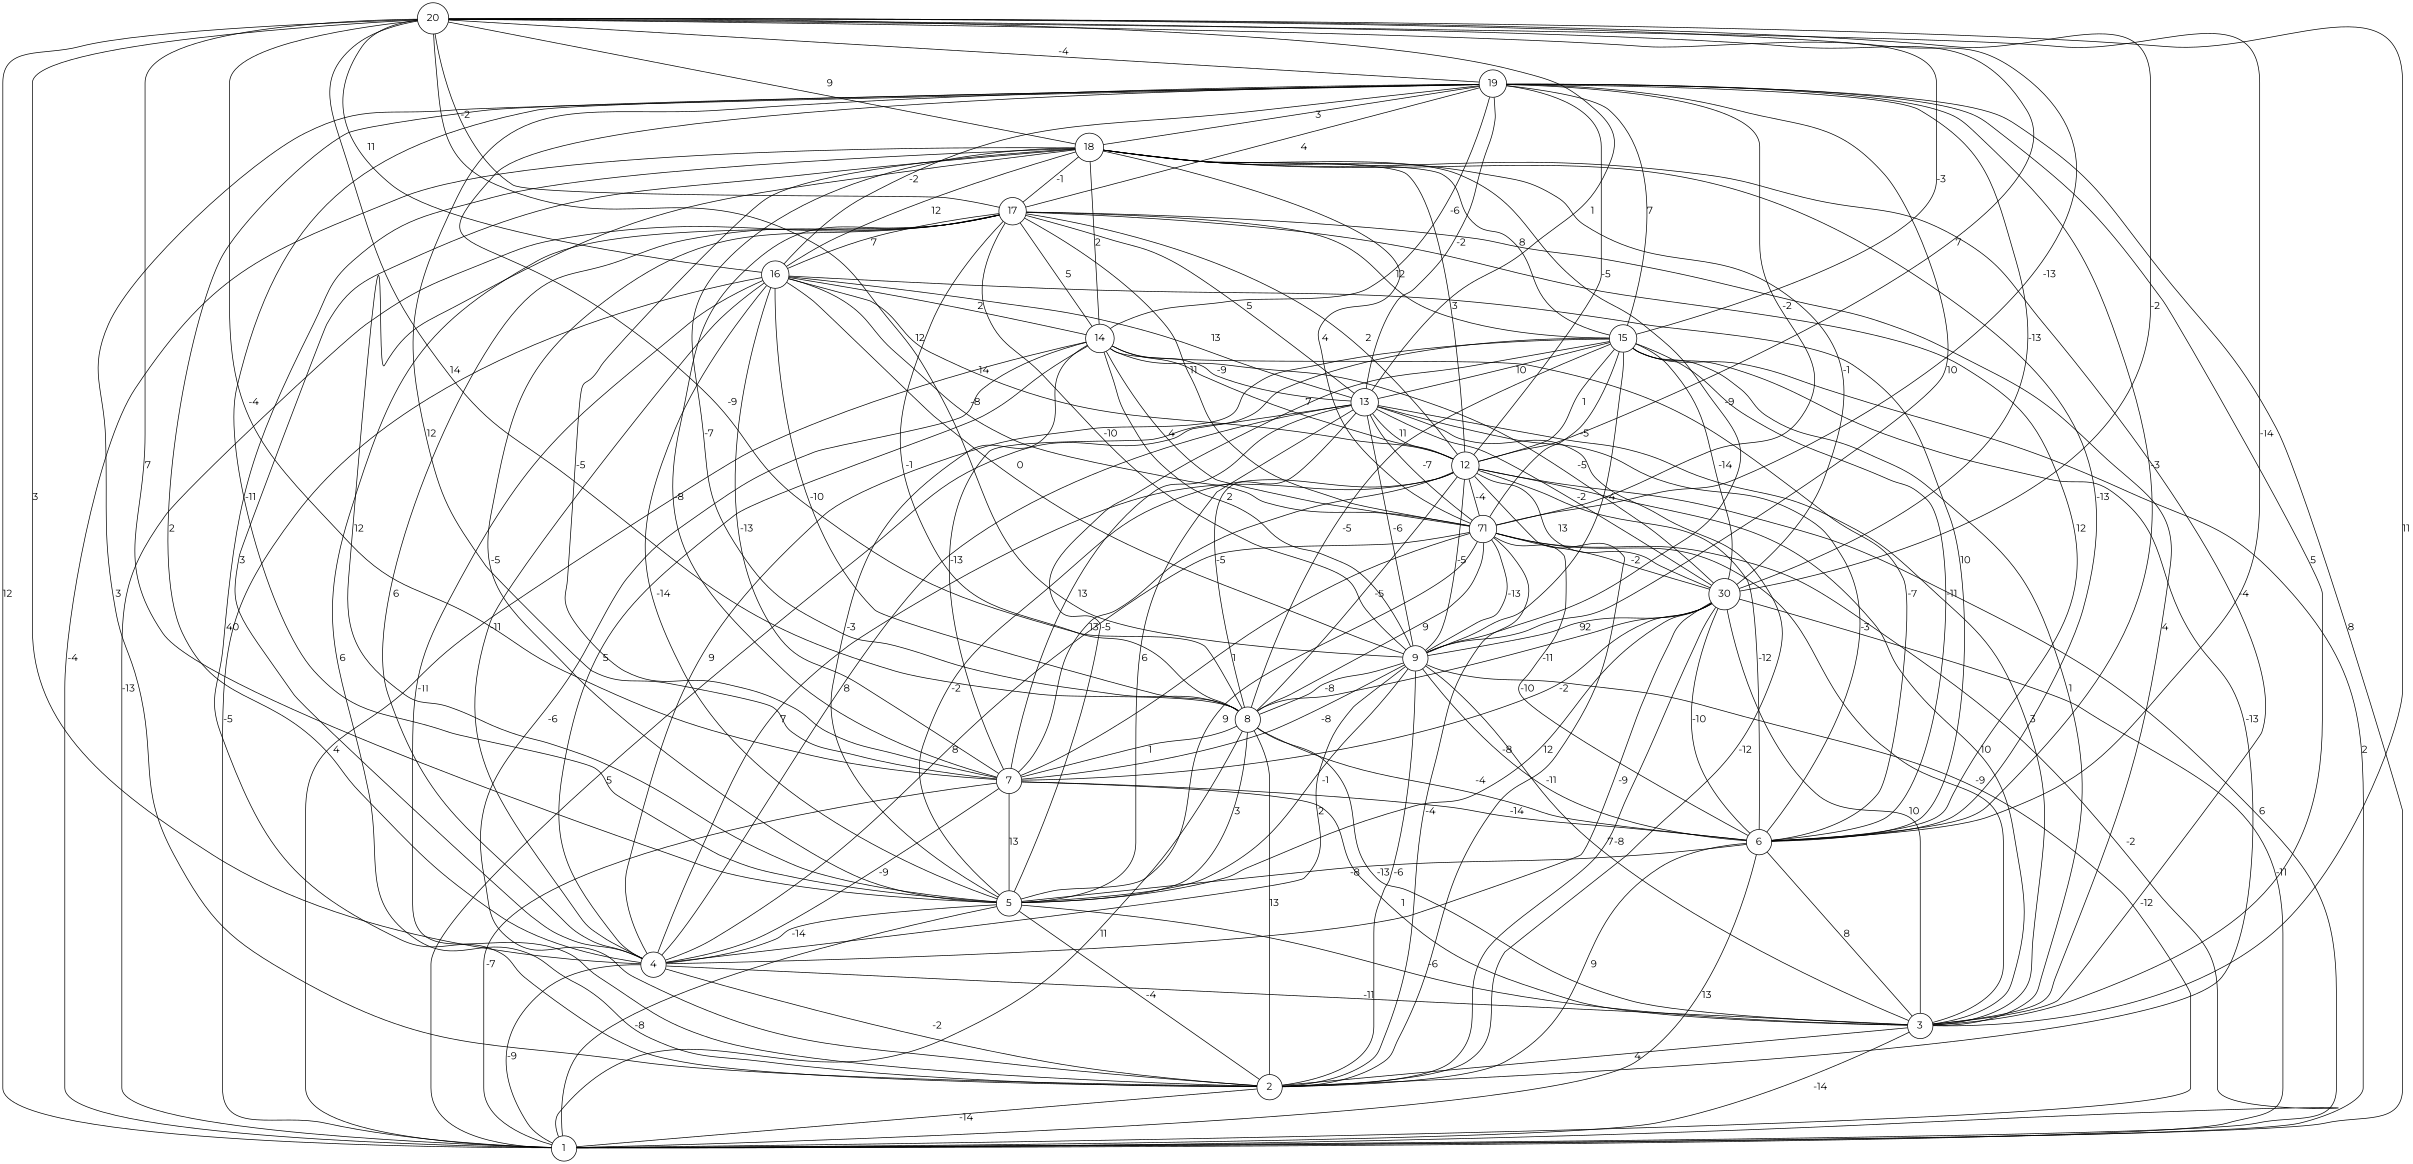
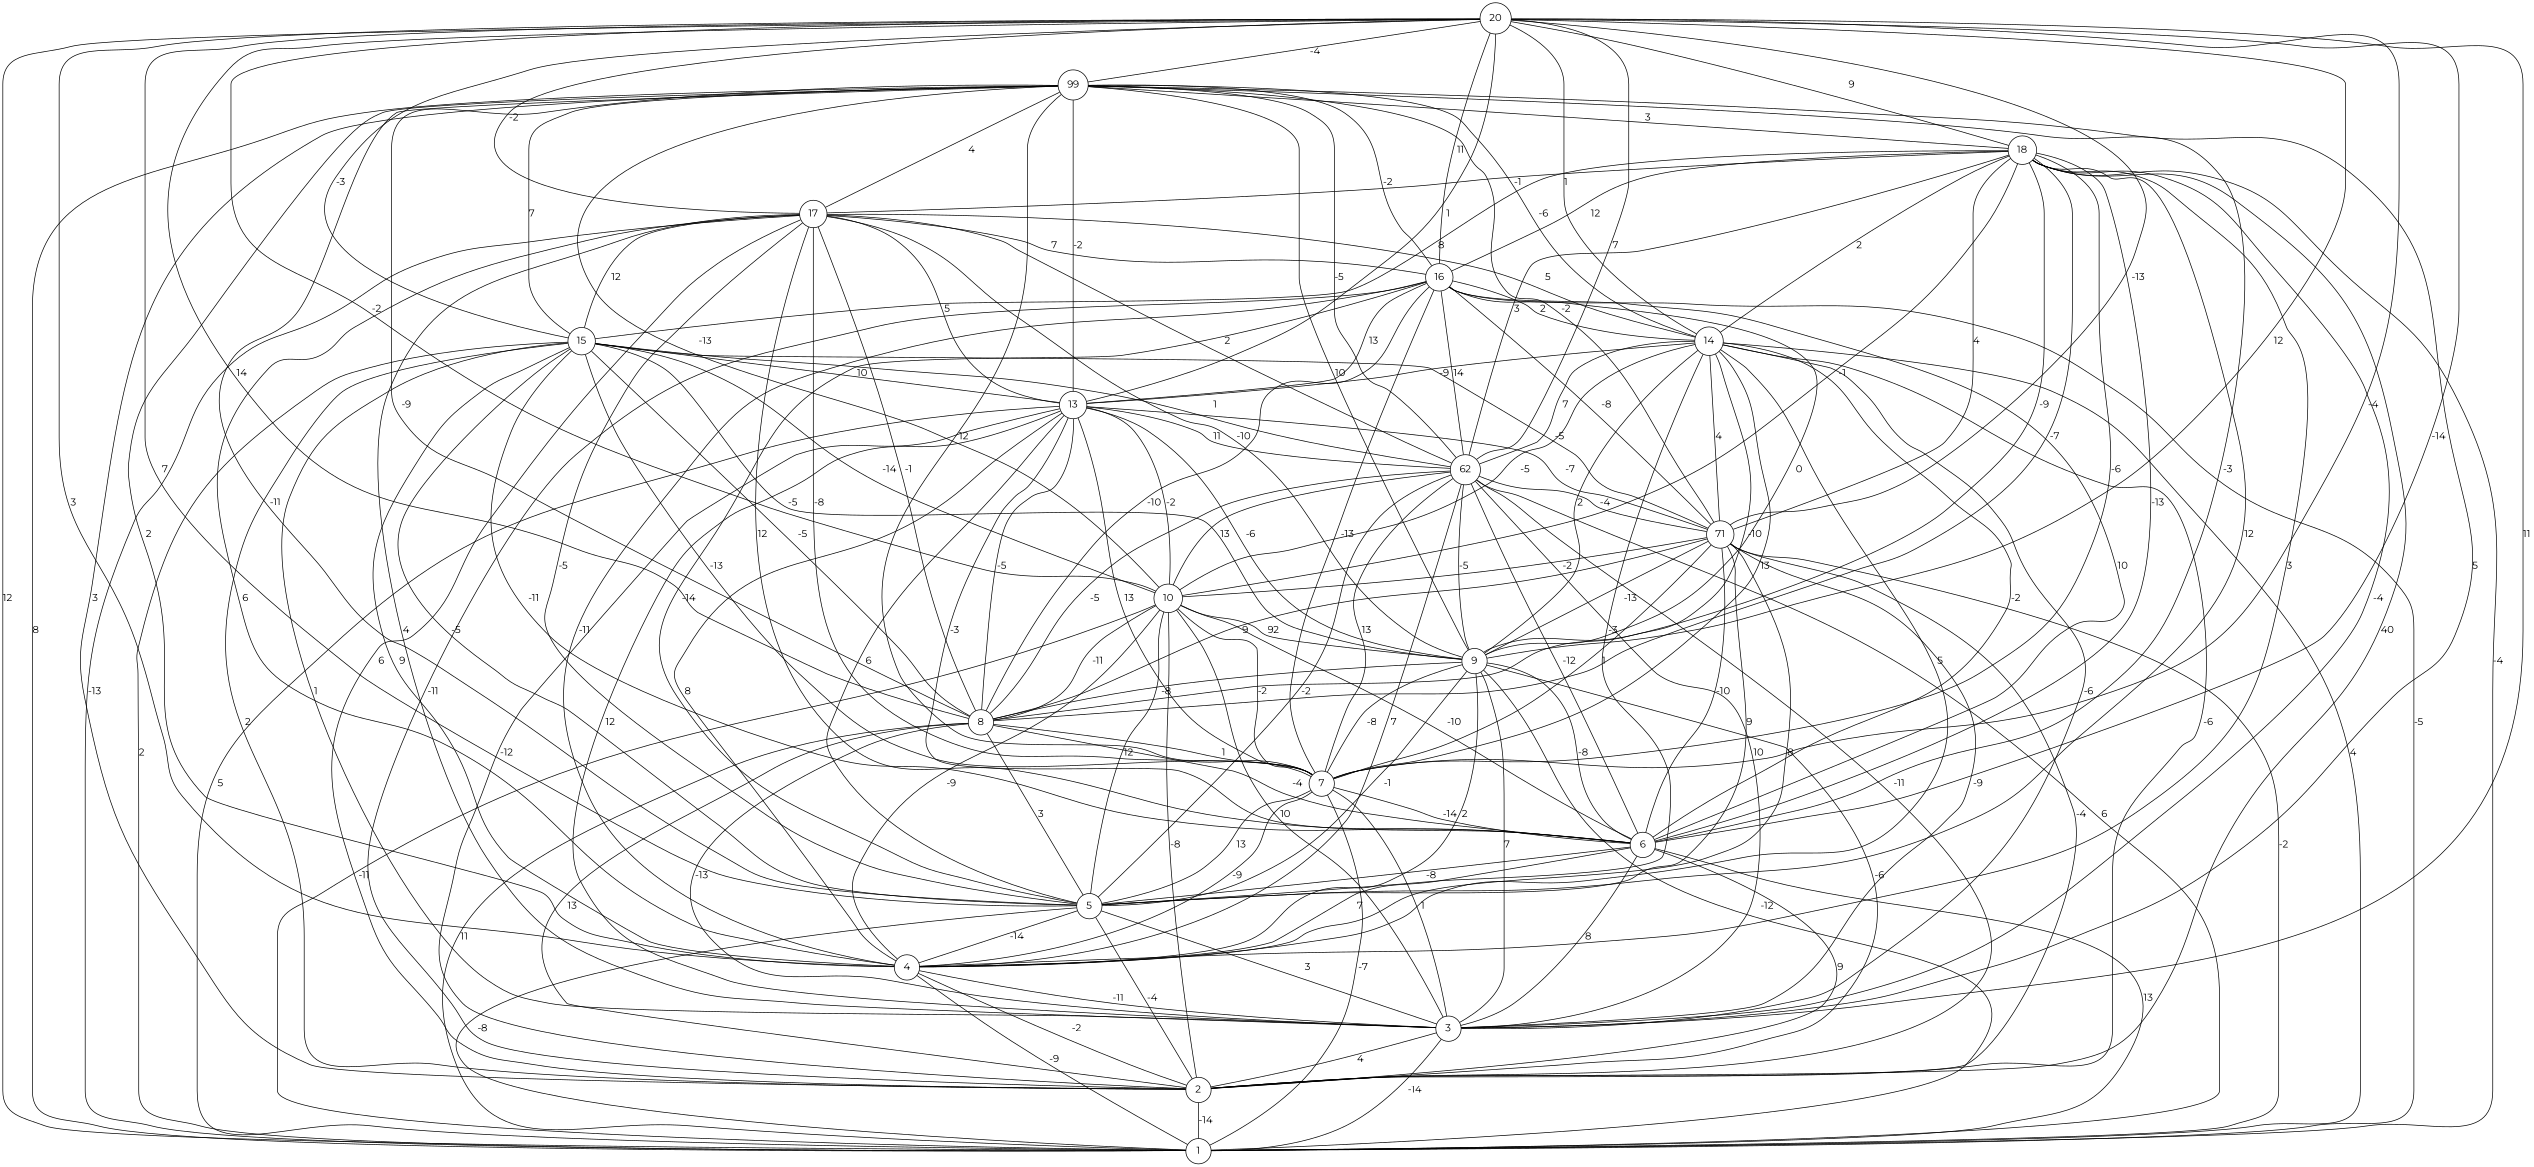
node "19": label "19" -> "99"
edge "20" -- "14": added, label "1"
edge "17" -- "71": removed, label "11"
edge "18" -- "7": label "-5" -> "-6"
node "12": label "12" -> "62"
edge "15" -- "9": label "-4" -> "-5"
node "30": label "30" -> "10"
edge "14" -- "6": label "-7" -> "-2"
edge "14" -- "7": added, label "13"
edge "14" -- "8": added, label "-10"
edge "13" -- "3": label "3" -> "12"
edge "15" -- "2": label "-13" -> "2"
edge "14" -- "3": added, label "-6"
edge "6" -- "4": added, label "7"
edge "5" -- "3": label "-6" -> "3"
